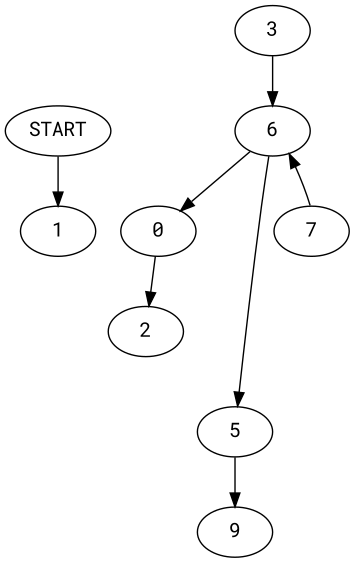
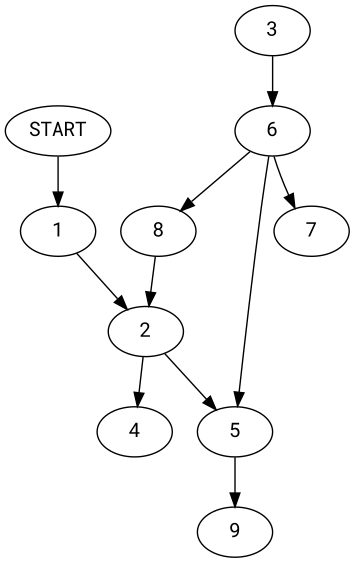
edge "7" -> "6": reversed
node "0": label "0" -> "8"
edge "1" -> "2": added
edge "2" -> "5": added
node "4": added
